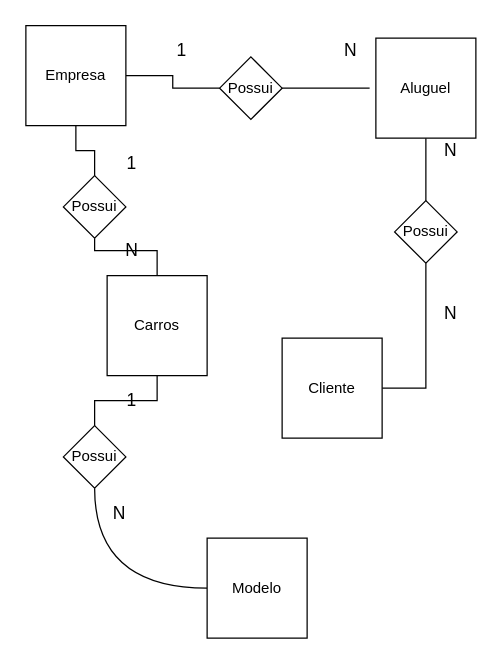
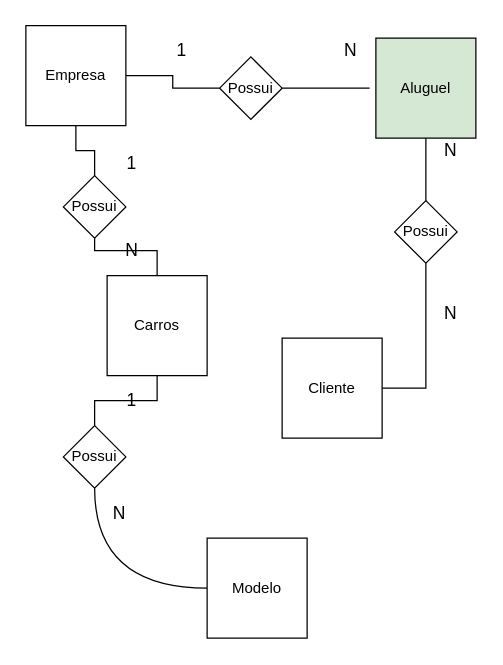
node "Aluguel": fillcolor #ffffff -> #d5e8d4
